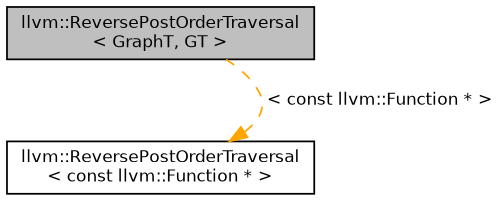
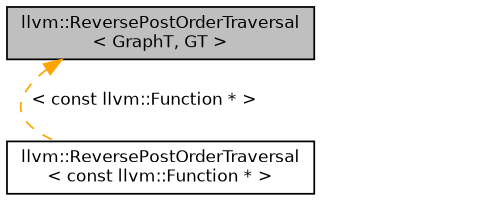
edge "llvm::ReversePostOrderTraversal < GraphT, GT >" -> "llvm::ReversePostOrderTraversal < const llvm::Function * >": reversed
